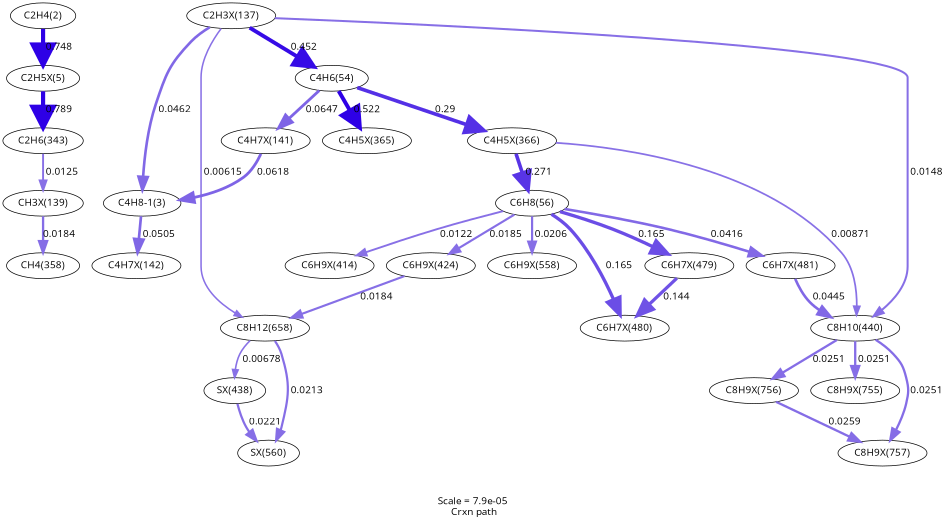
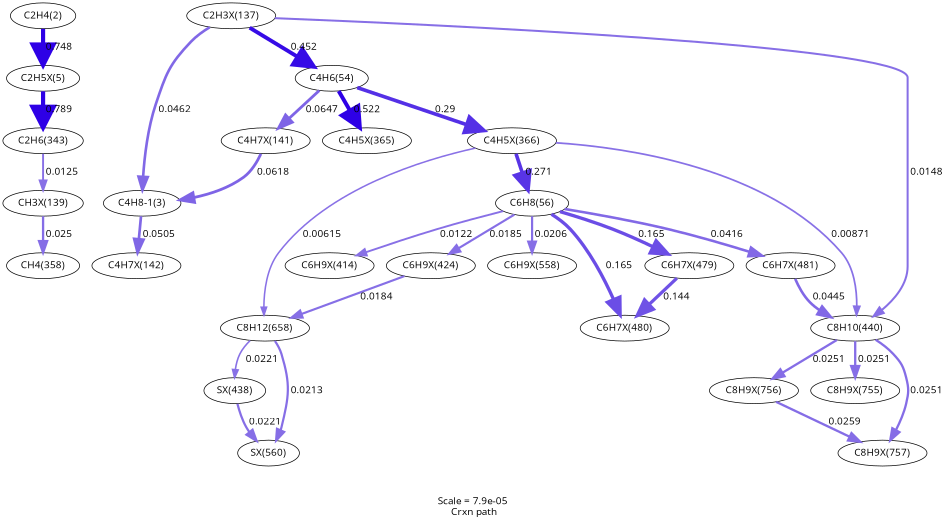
edge "C2H3X(137)" -> "C8H12(658)": now "C4H5X(366)" -> "C8H12(658)"
edge "CH3X(139)" -> "CH4(358)": label " 0.0184" -> " 0.025"
edge "C8H12(658)" -> "SX(438)": label " 0.00678" -> " 0.0221"
